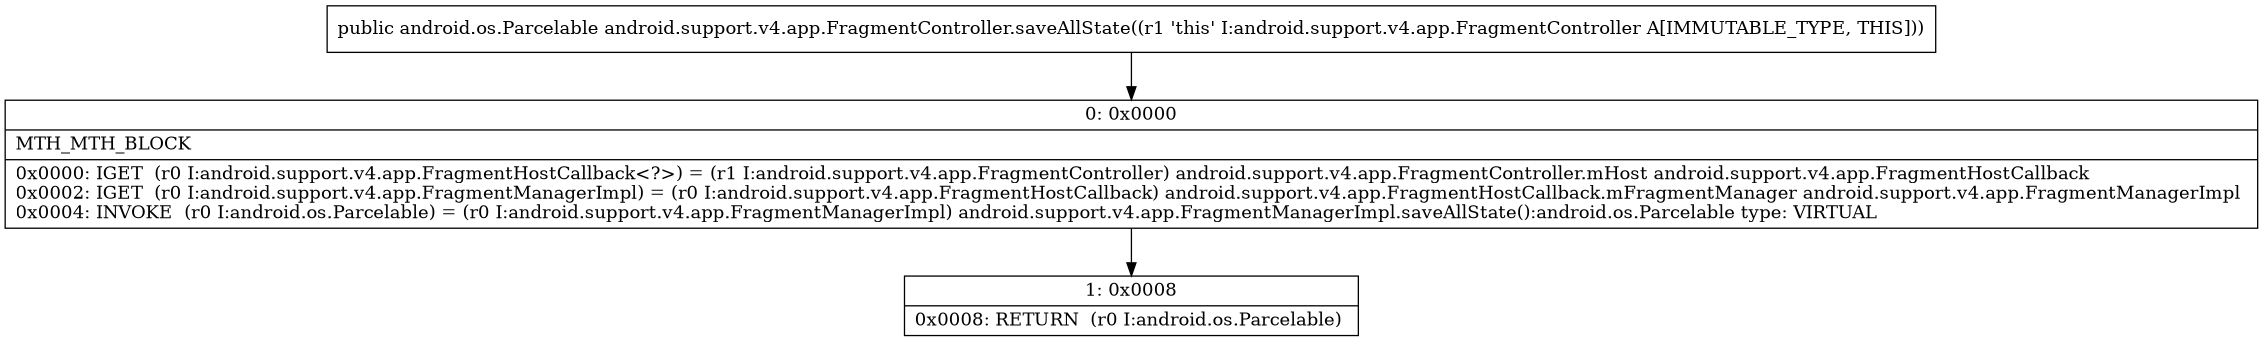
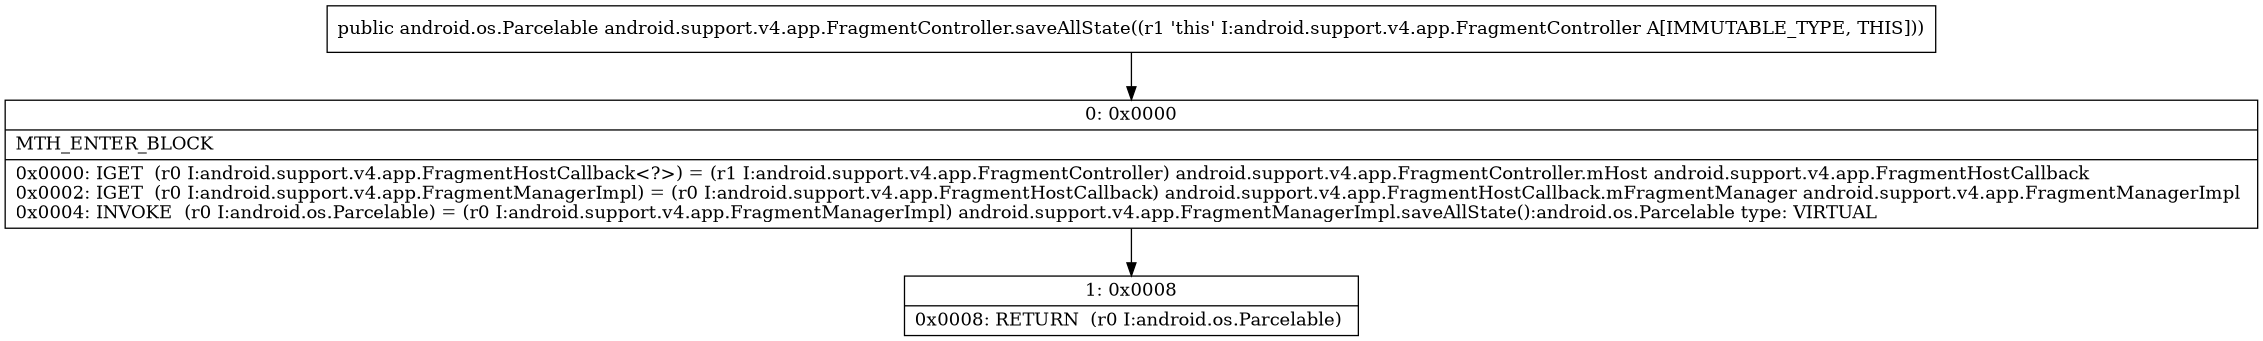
node "0: 0x0000": text "MTH_MTH_BLOCK" -> "MTH_ENTER_BLOCK"
